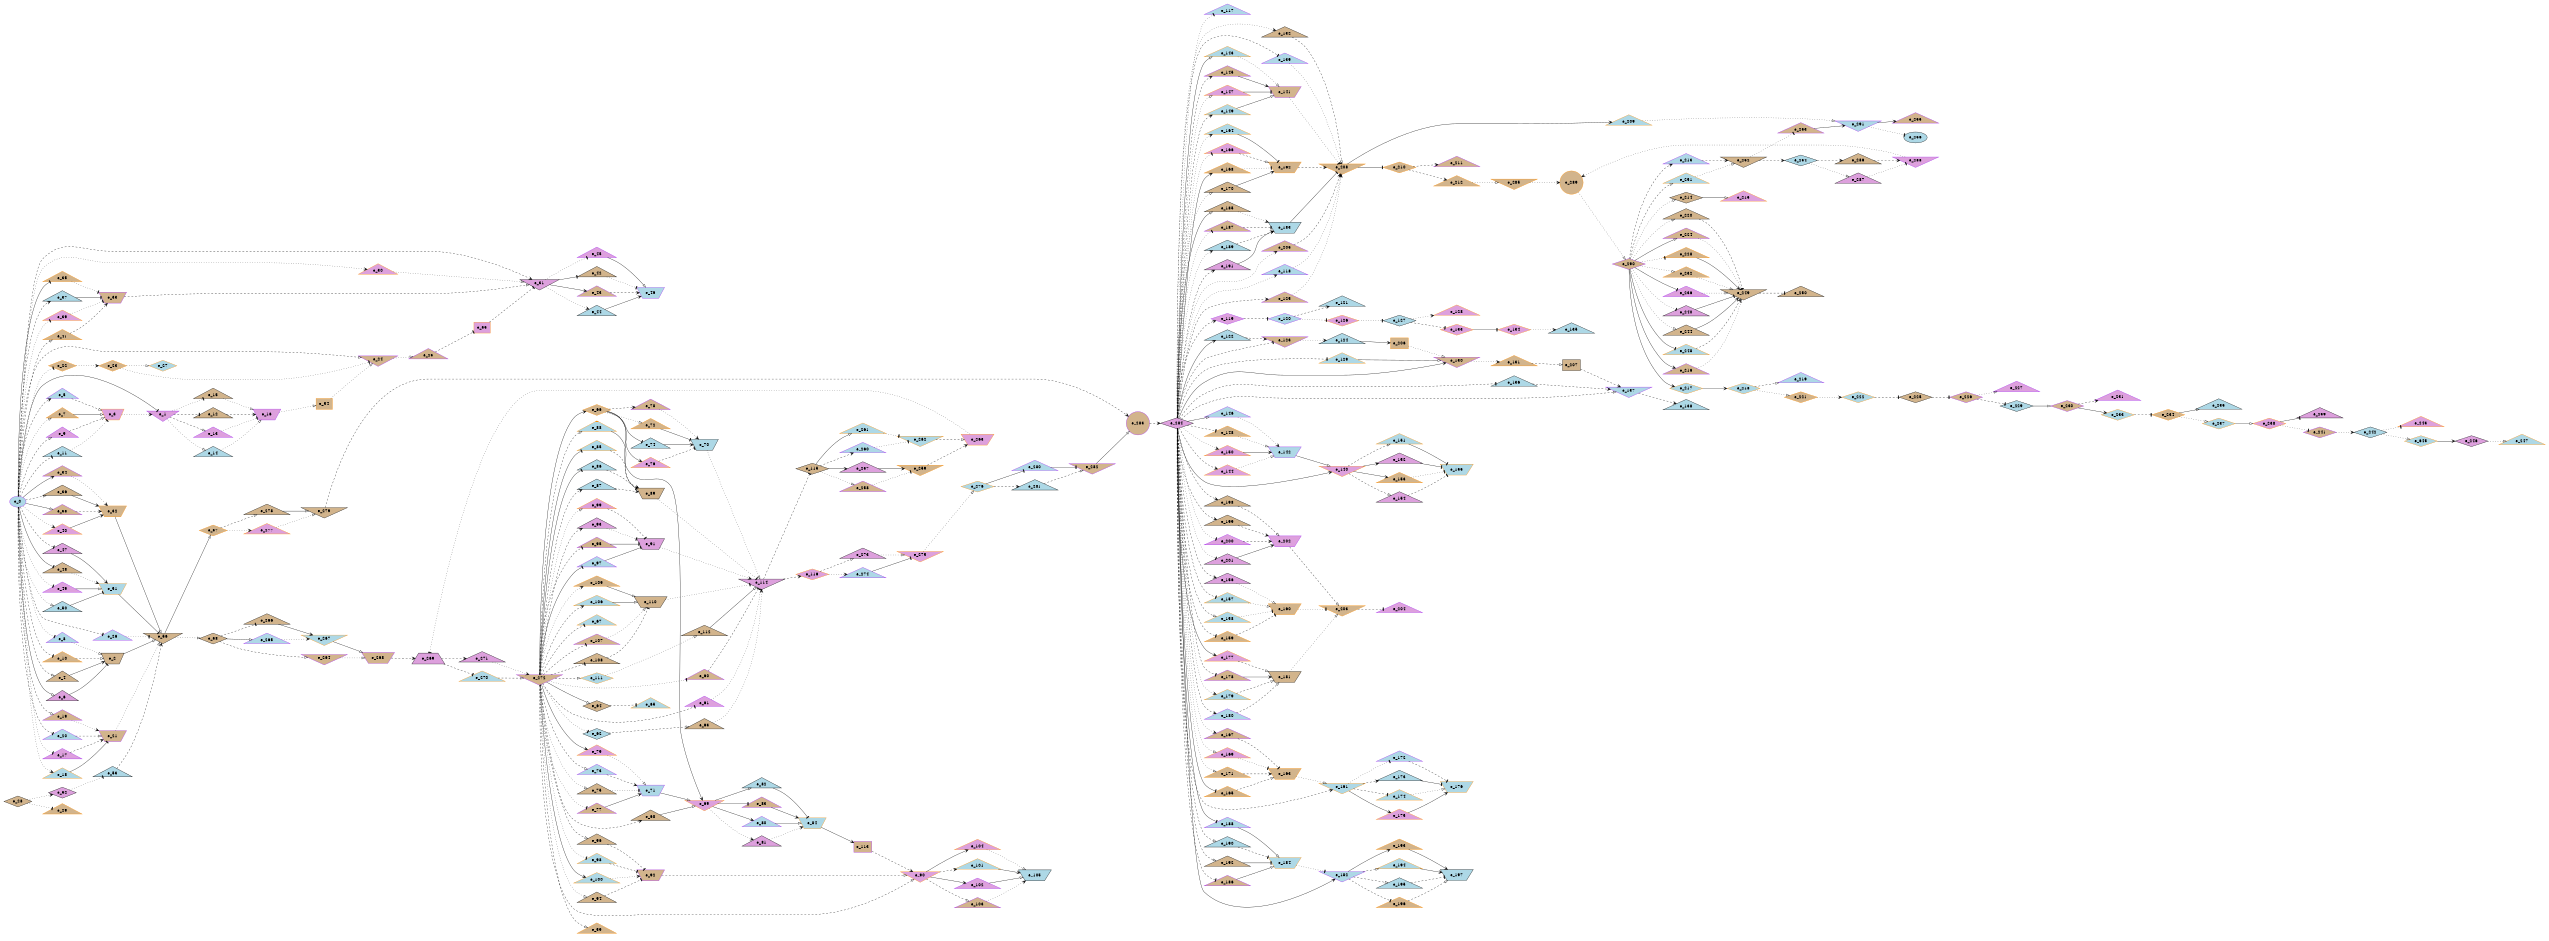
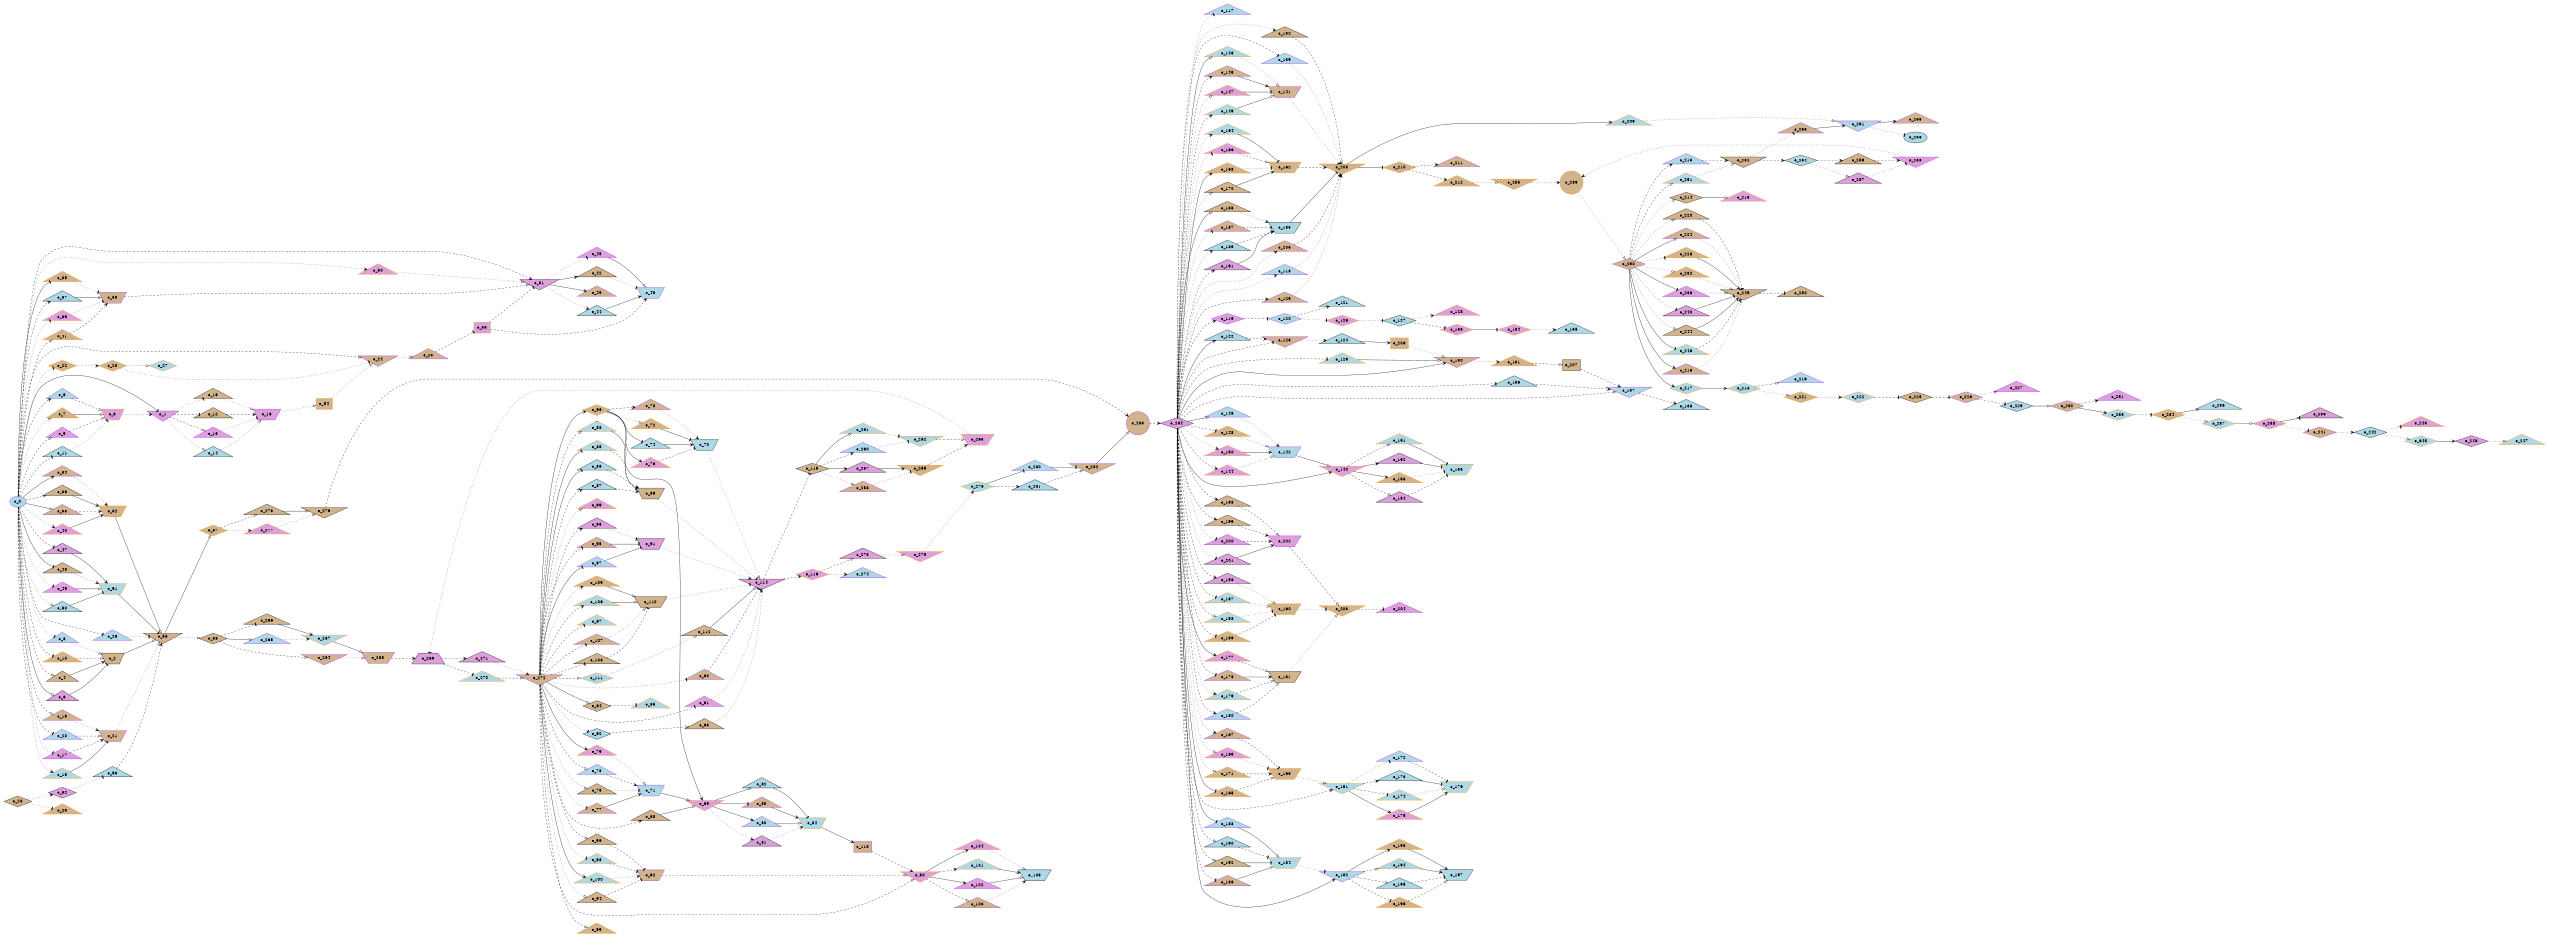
edge "e_31" -> "e_42": arrowhead tee -> vee
edge "e_43" -> "e_46": now "e_55" -> "e_46"
edge "e_37" -> "e_33": arrowhead tee -> onormal
edge "e_99" -> "e_91": removed
edge "e_275" -> "e_276": arrowhead onormal -> vee
edge "e_274" -> "e_275": removed
